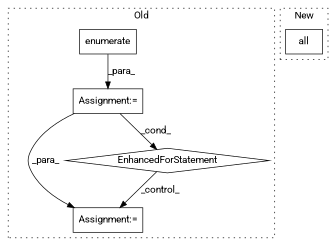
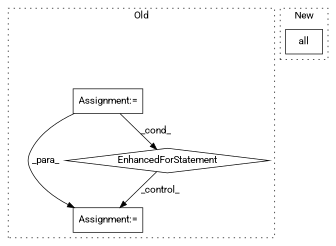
node "enumerate": removed
